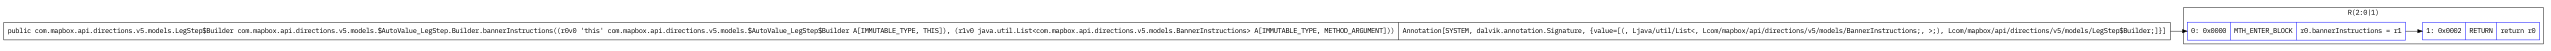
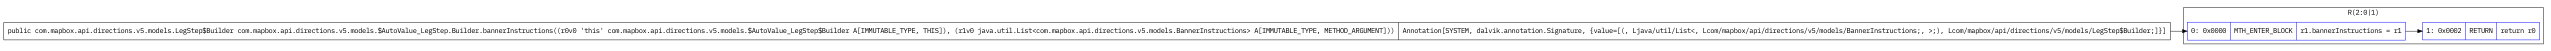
node "0: 0x0000": text "r0.bannerInstructions = r1" -> "r1.bannerInstructions = r1"
